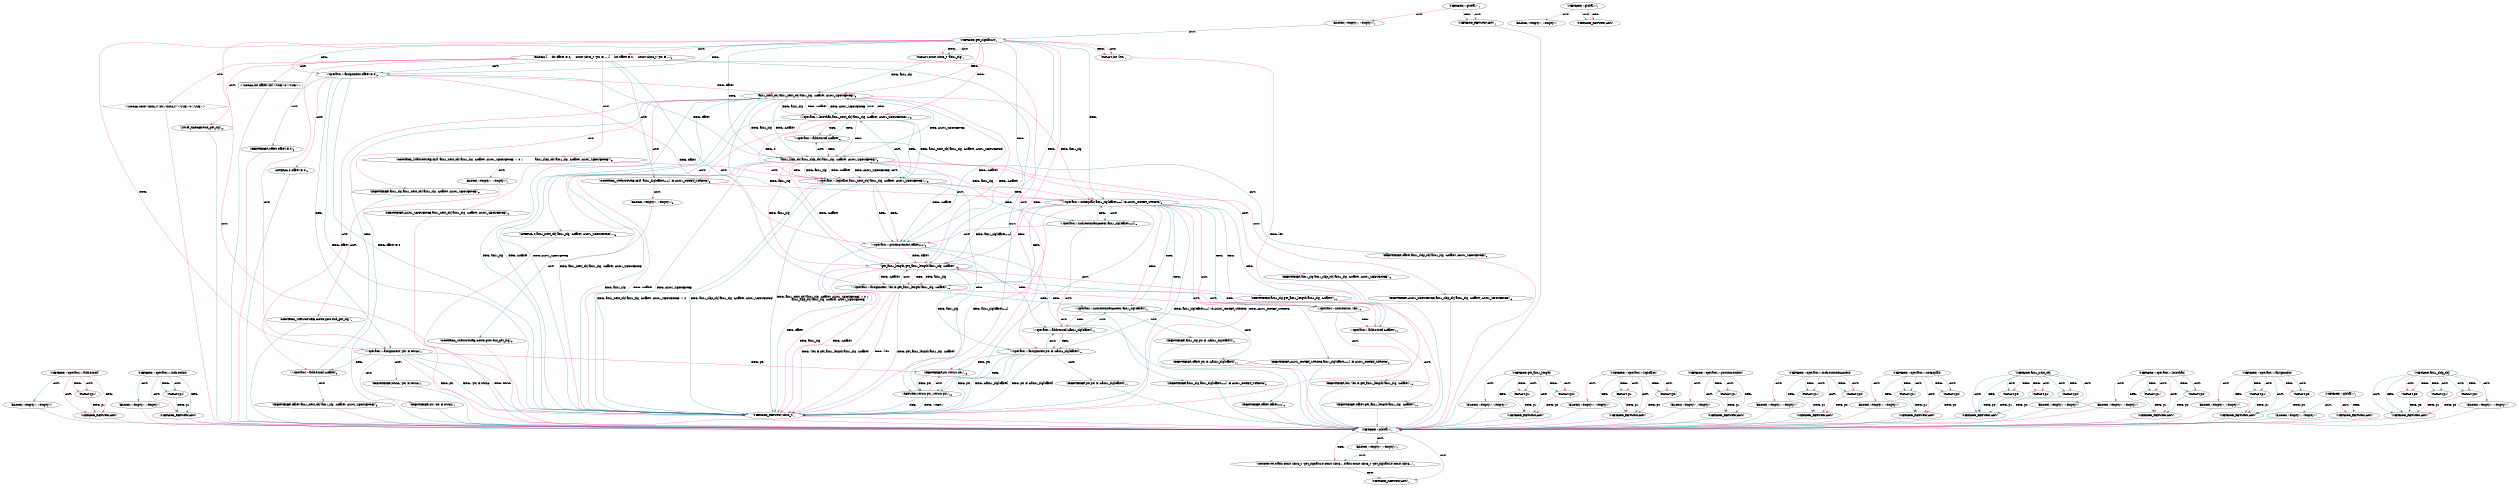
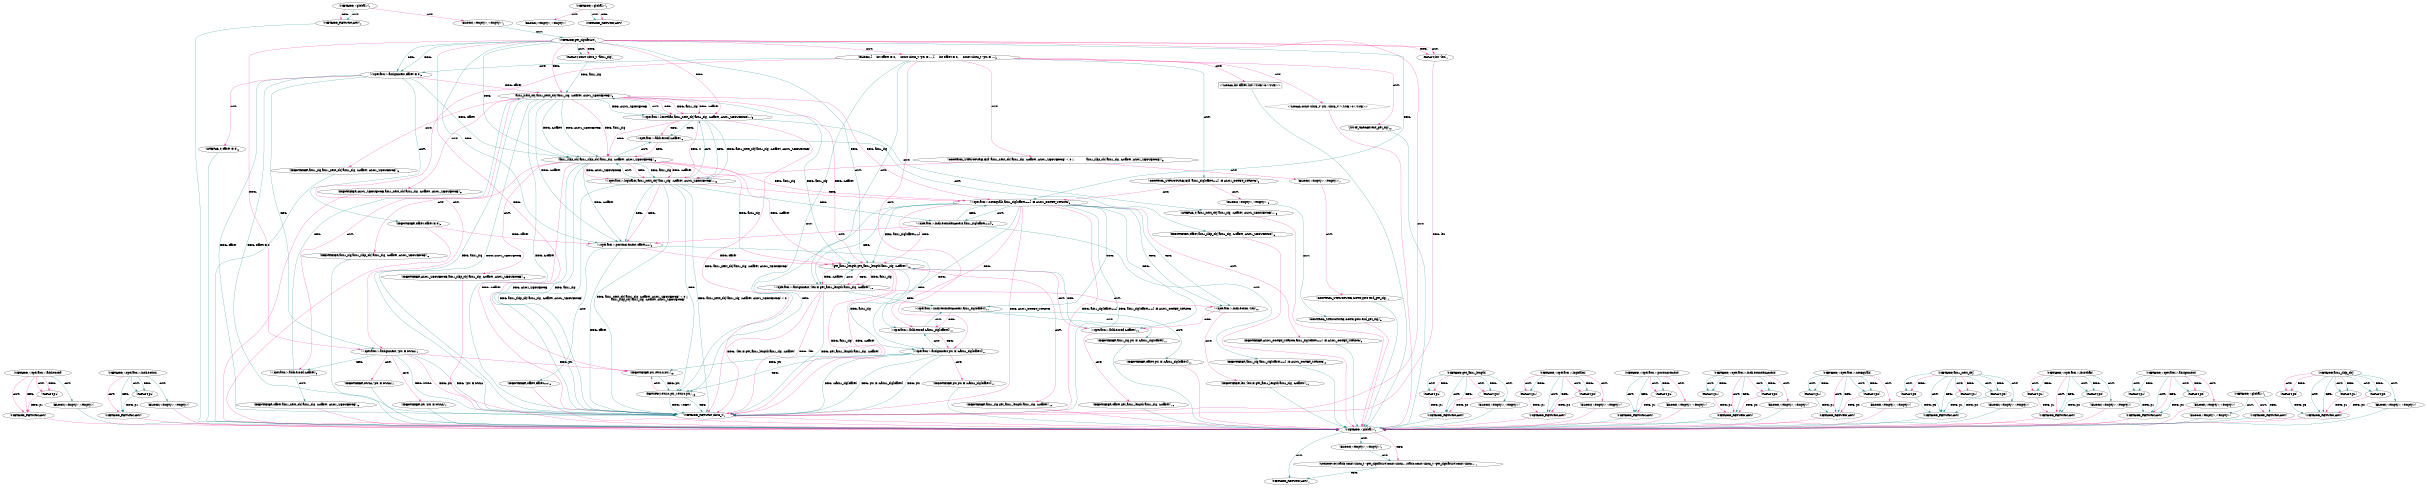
edge "(<operator>.assignment,offset = 0)" -> "(<operator>.postIncrement,offset++)": now "(IDENTIFIER,offset,offset = 0)" -> "(<operator>.postIncrement,offset++)"
node "(IDENTIFIER,ptr,return ptr;)": text "16" -> "13"
